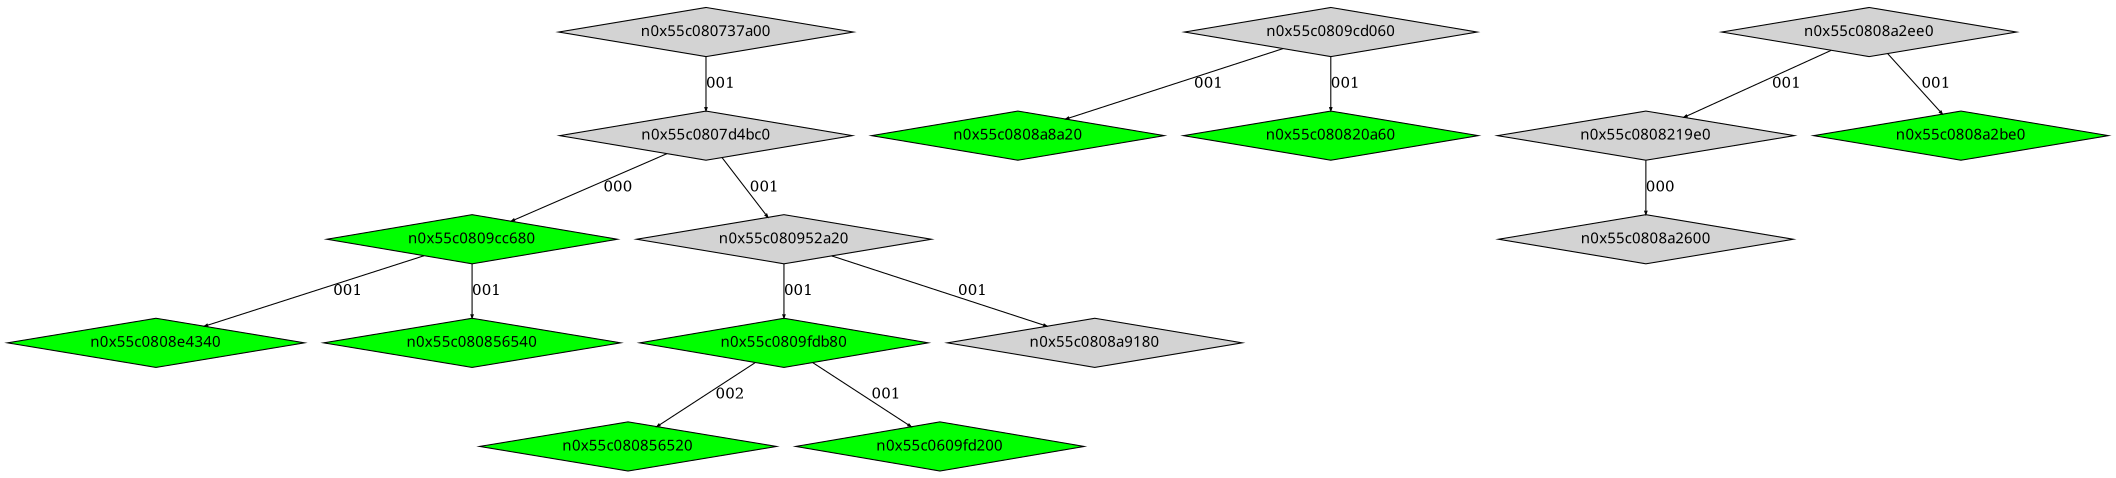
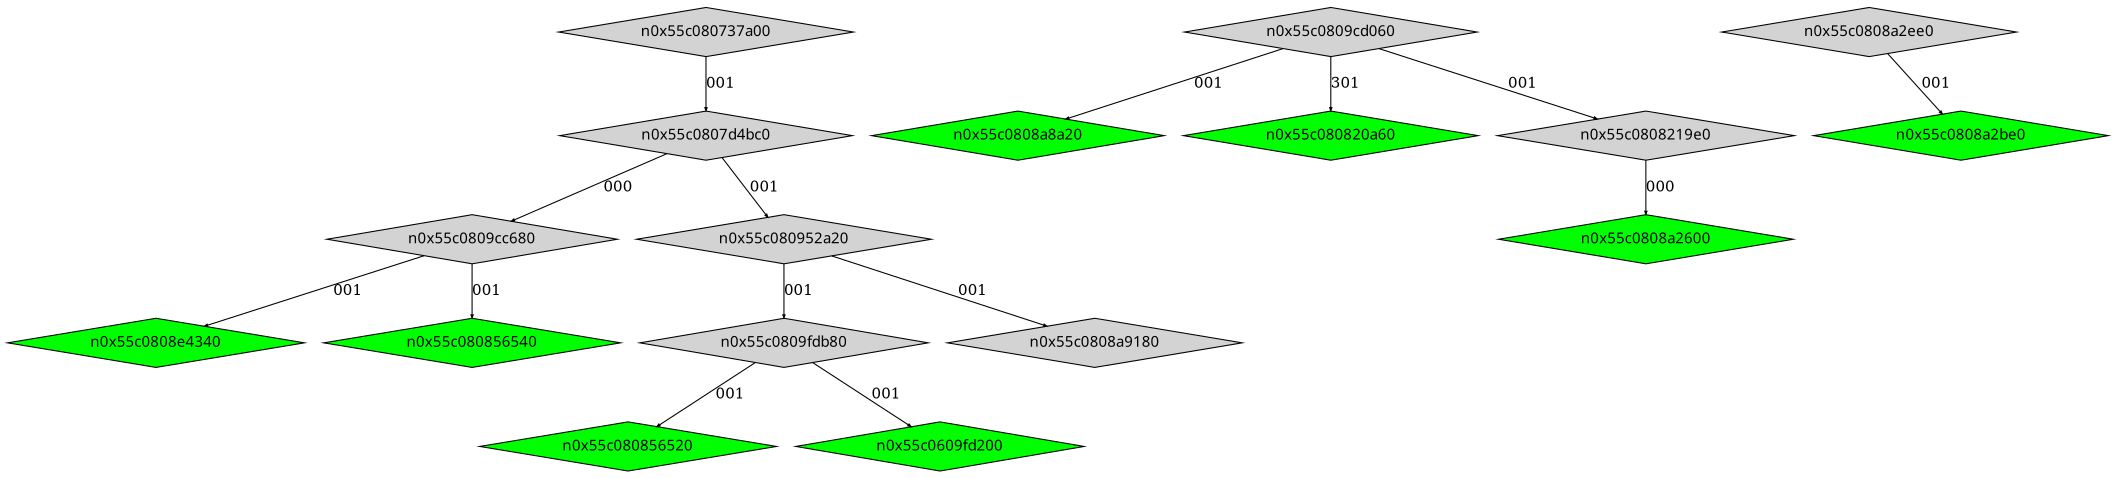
edge "n0x55c0808a2ee0" -> "n0x55c0808219e0": now "n0x55c0809cd060" -> "n0x55c0808219e0"
edge "n0x55c0809cd060" -> "n0x55c080820a60": label "001" -> "301"
node "n0x55c0809cc680": fillcolor green -> lightgrey
node "n0x55c0808a2600": fillcolor lightgrey -> green
node "n0x55c0809fdb80": fillcolor green -> lightgrey
edge "n0x55c0809fdb80" -> "n0x55c080856520": label "002" -> "001"
